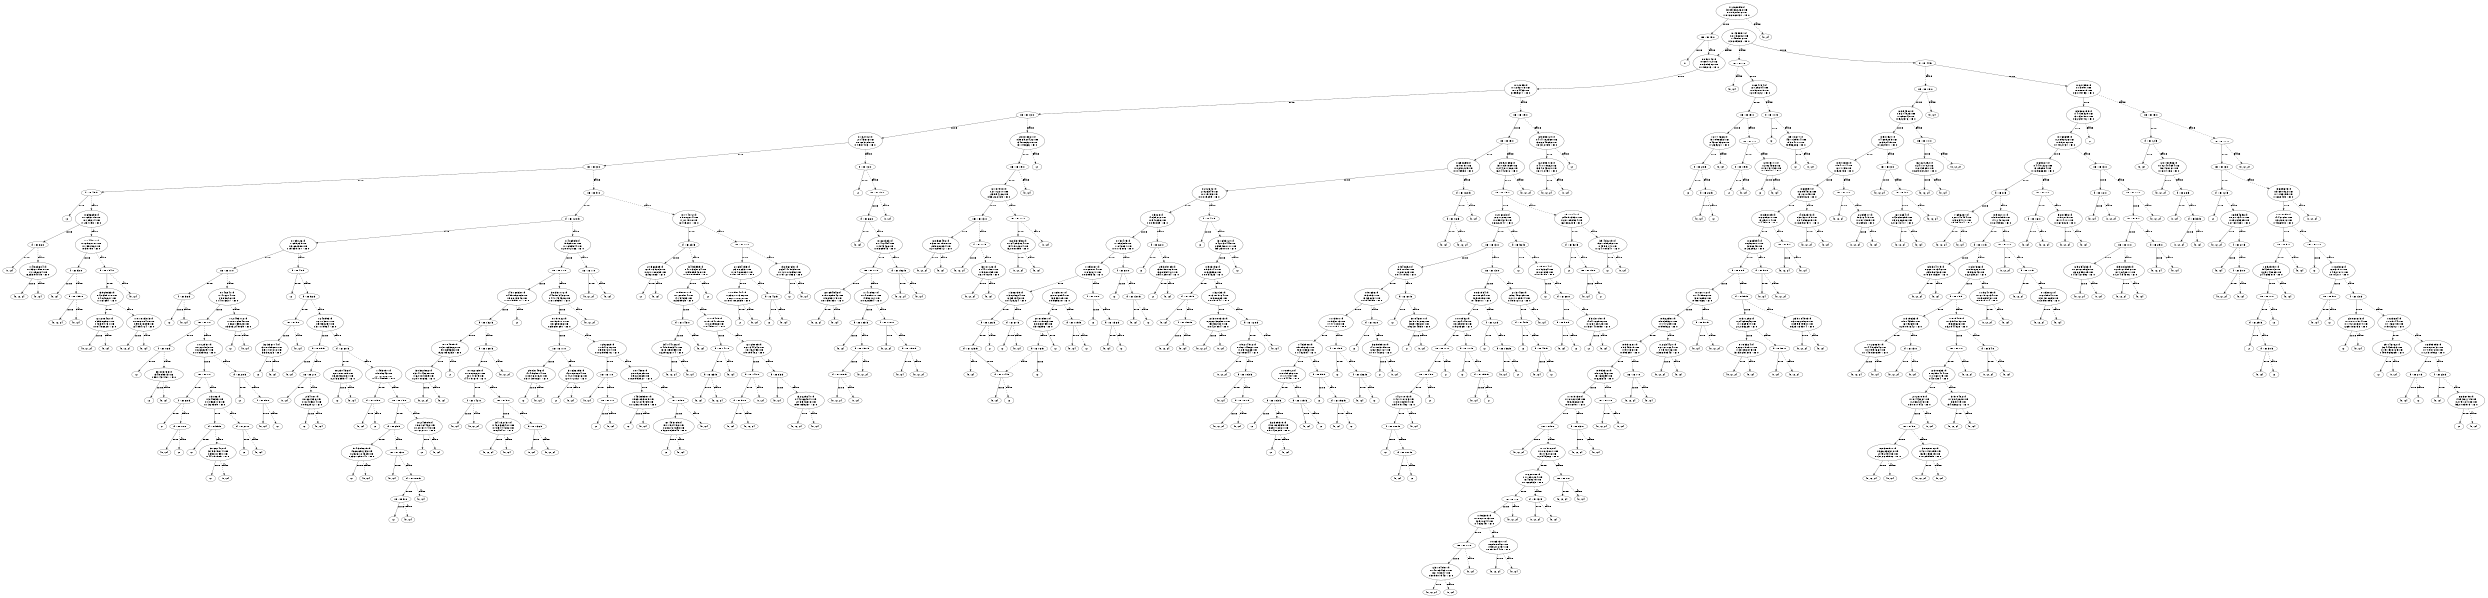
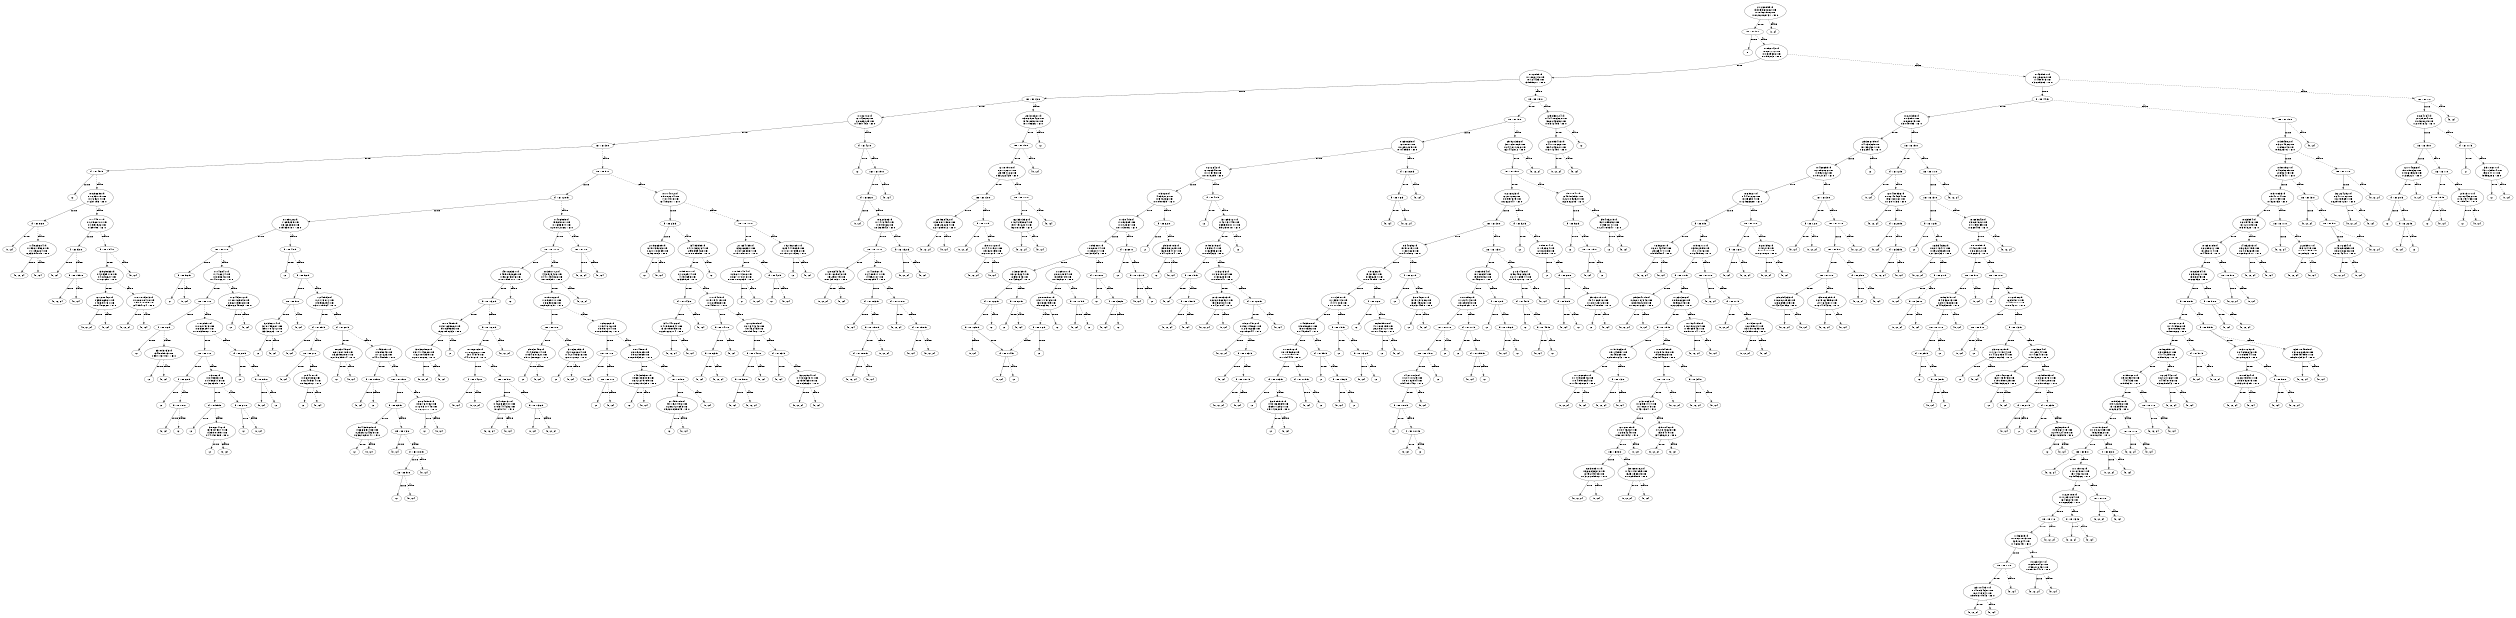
edge "-0.439997*d +2.136282*vE -1.450976*vF +3.609383 <= 0" -> "0.052142*d -0.687712*vE +0.309382*vF +1.99213 <= 0": reversed
